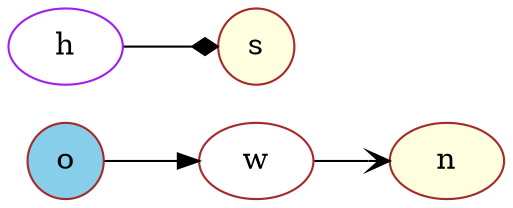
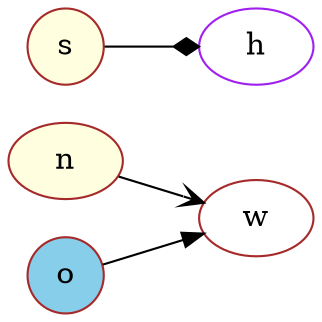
edge "h" -> "s": reversed
edge "w" -> "n": reversed
